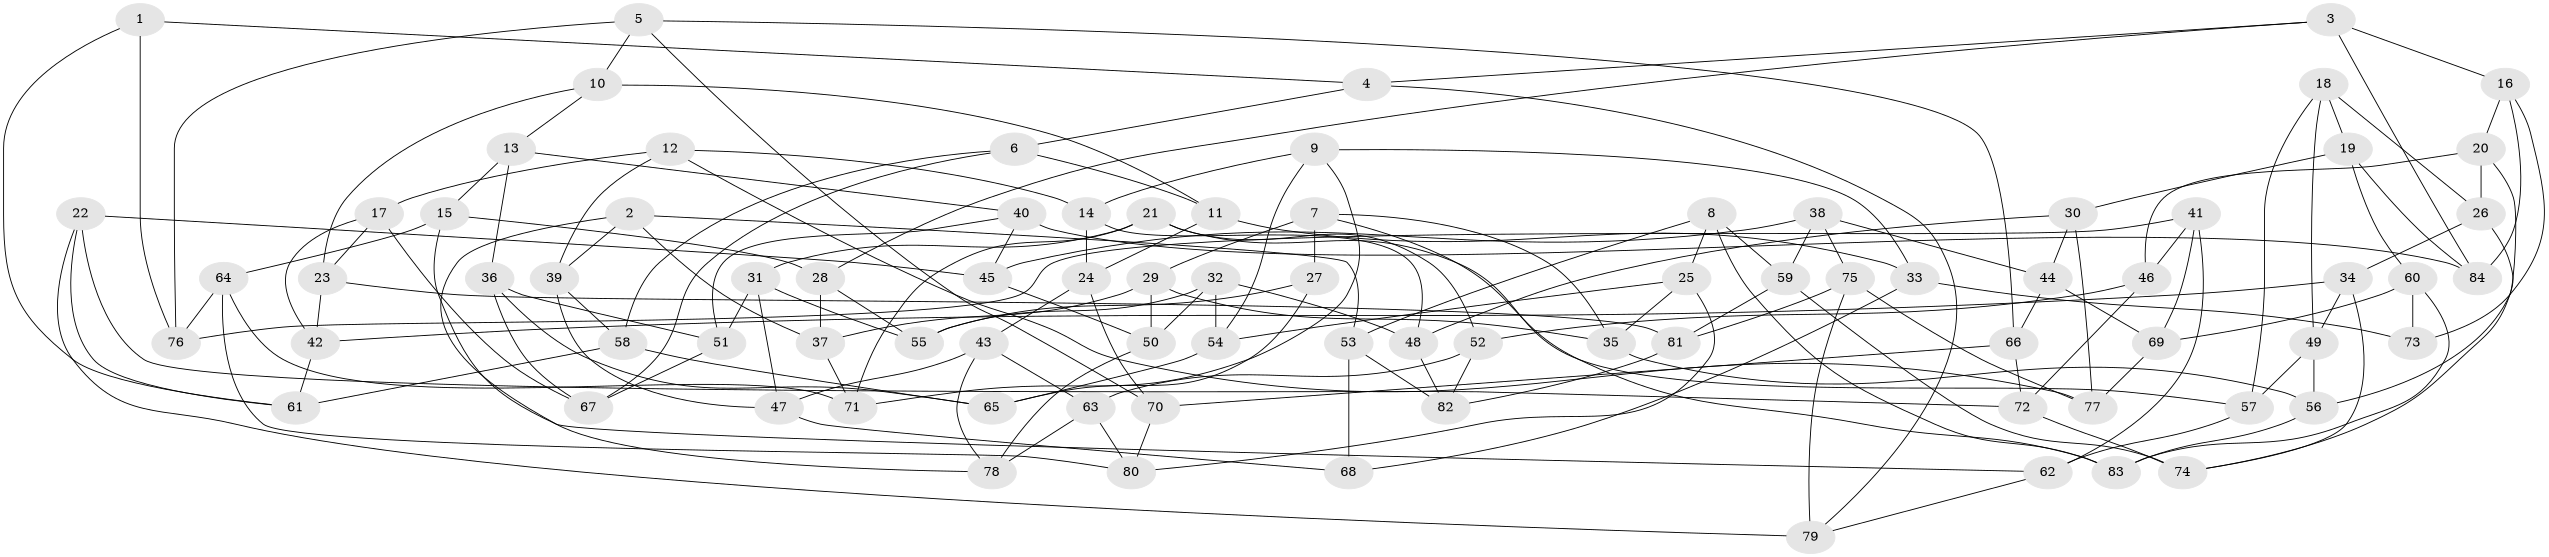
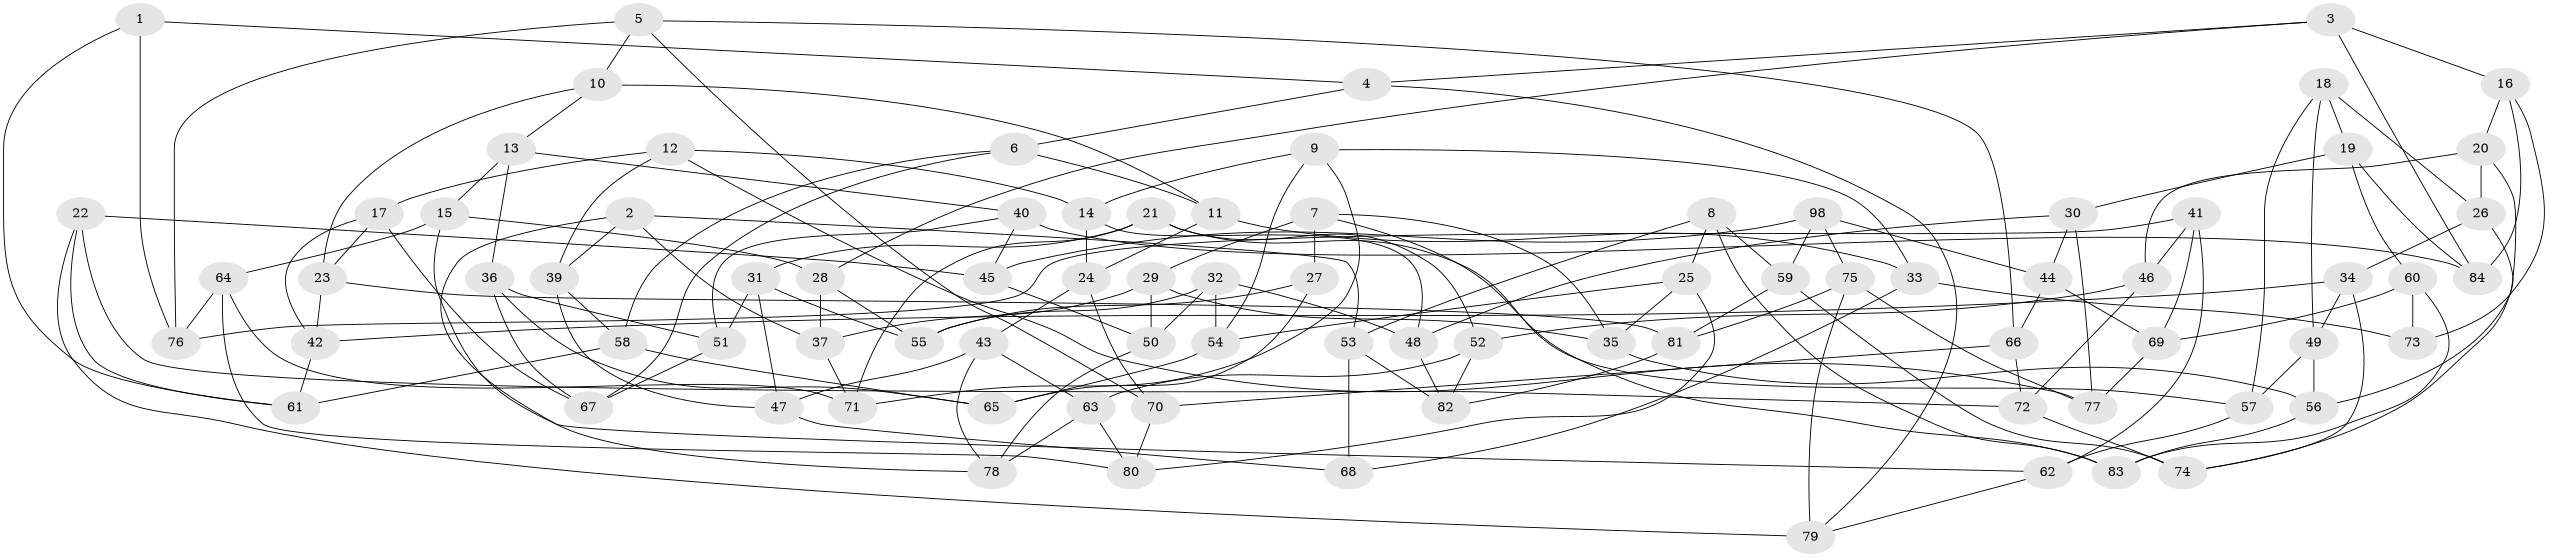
node "38": label "38" -> "98"
